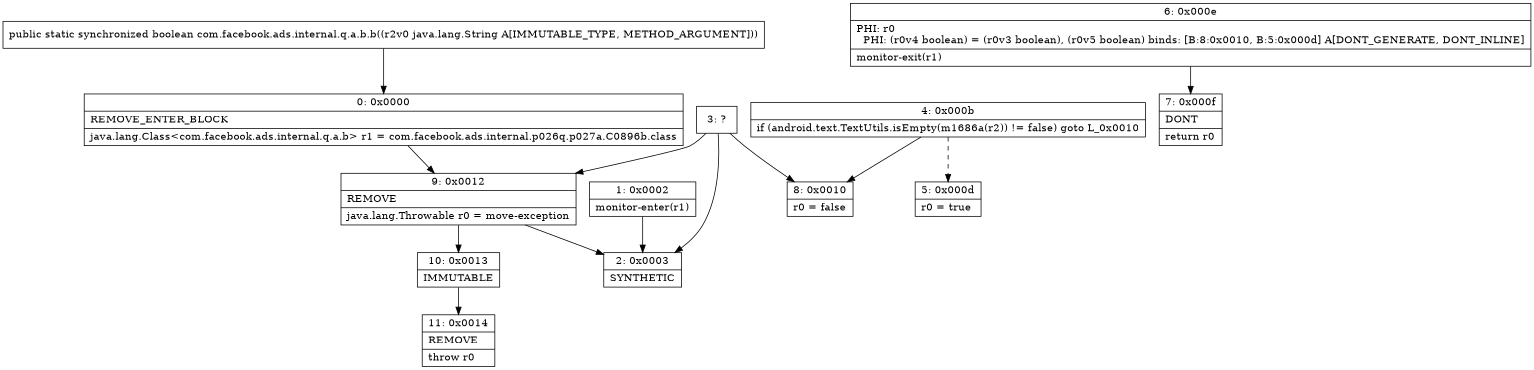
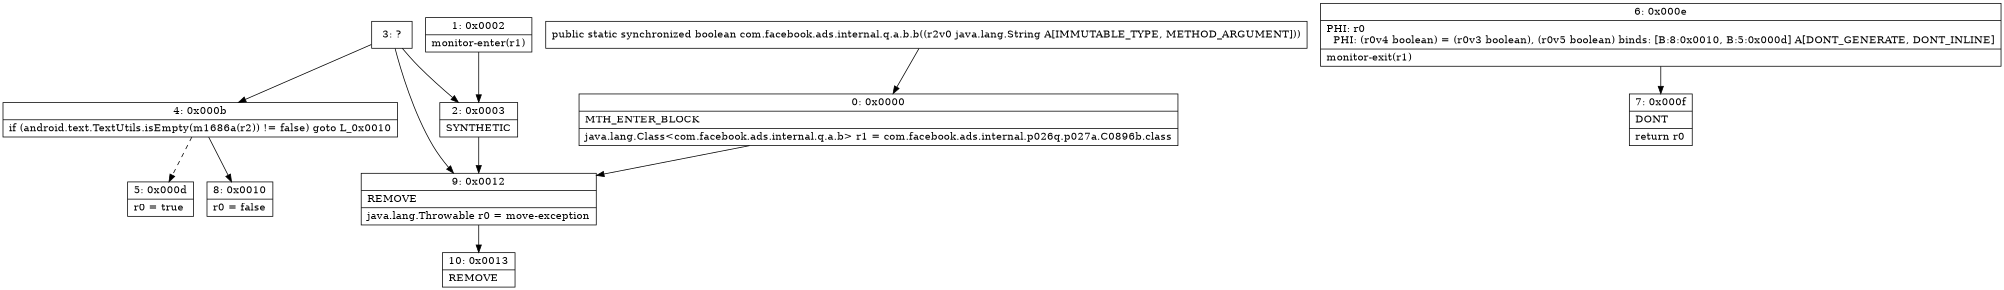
node "0: 0x0000": text "REMOVE_ENTER_BLOCK" -> "MTH_ENTER_BLOCK"
edge "3: ?" -> "8: 0x0010": now "3: ?" -> "4: 0x000b"
edge "9: 0x0012" -> "2: 0x0003": reversed
node "10: 0x0013": text "IMMUTABLE" -> "REMOVE"
node "11: 0x0014": removed
